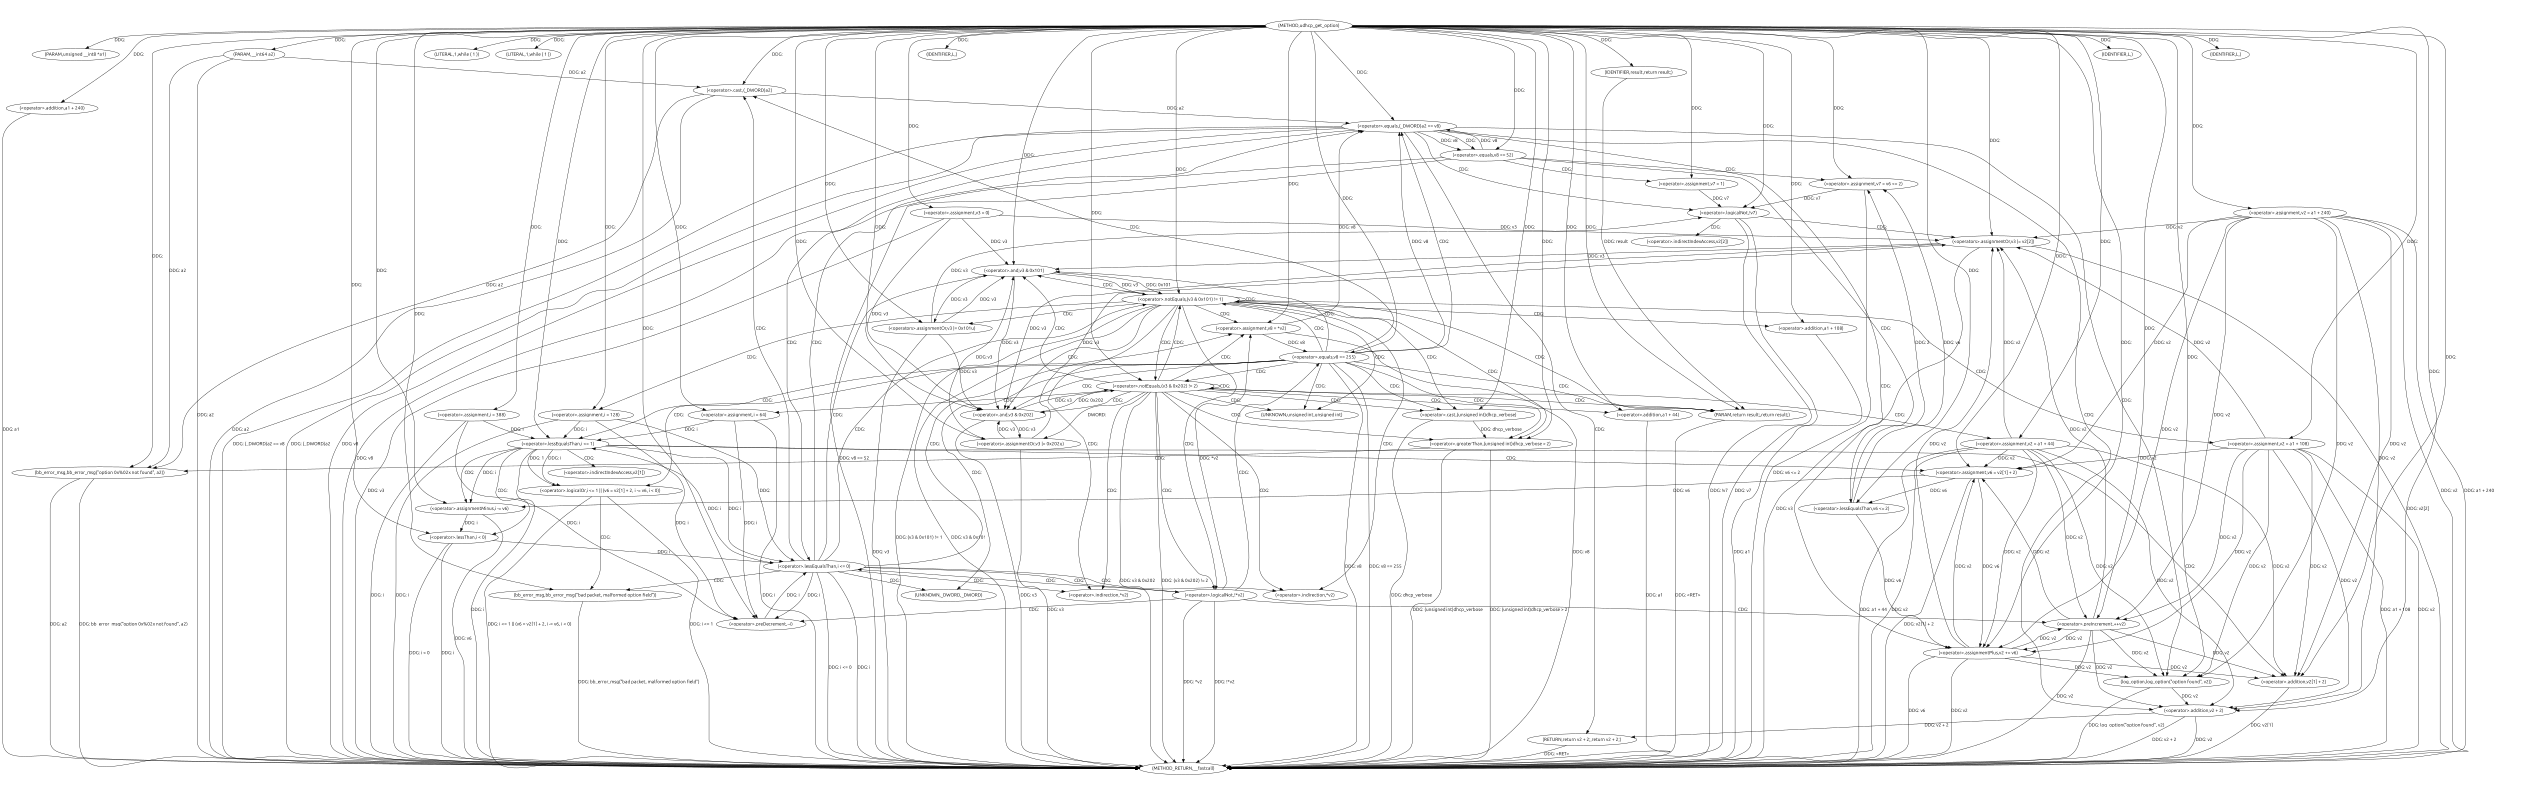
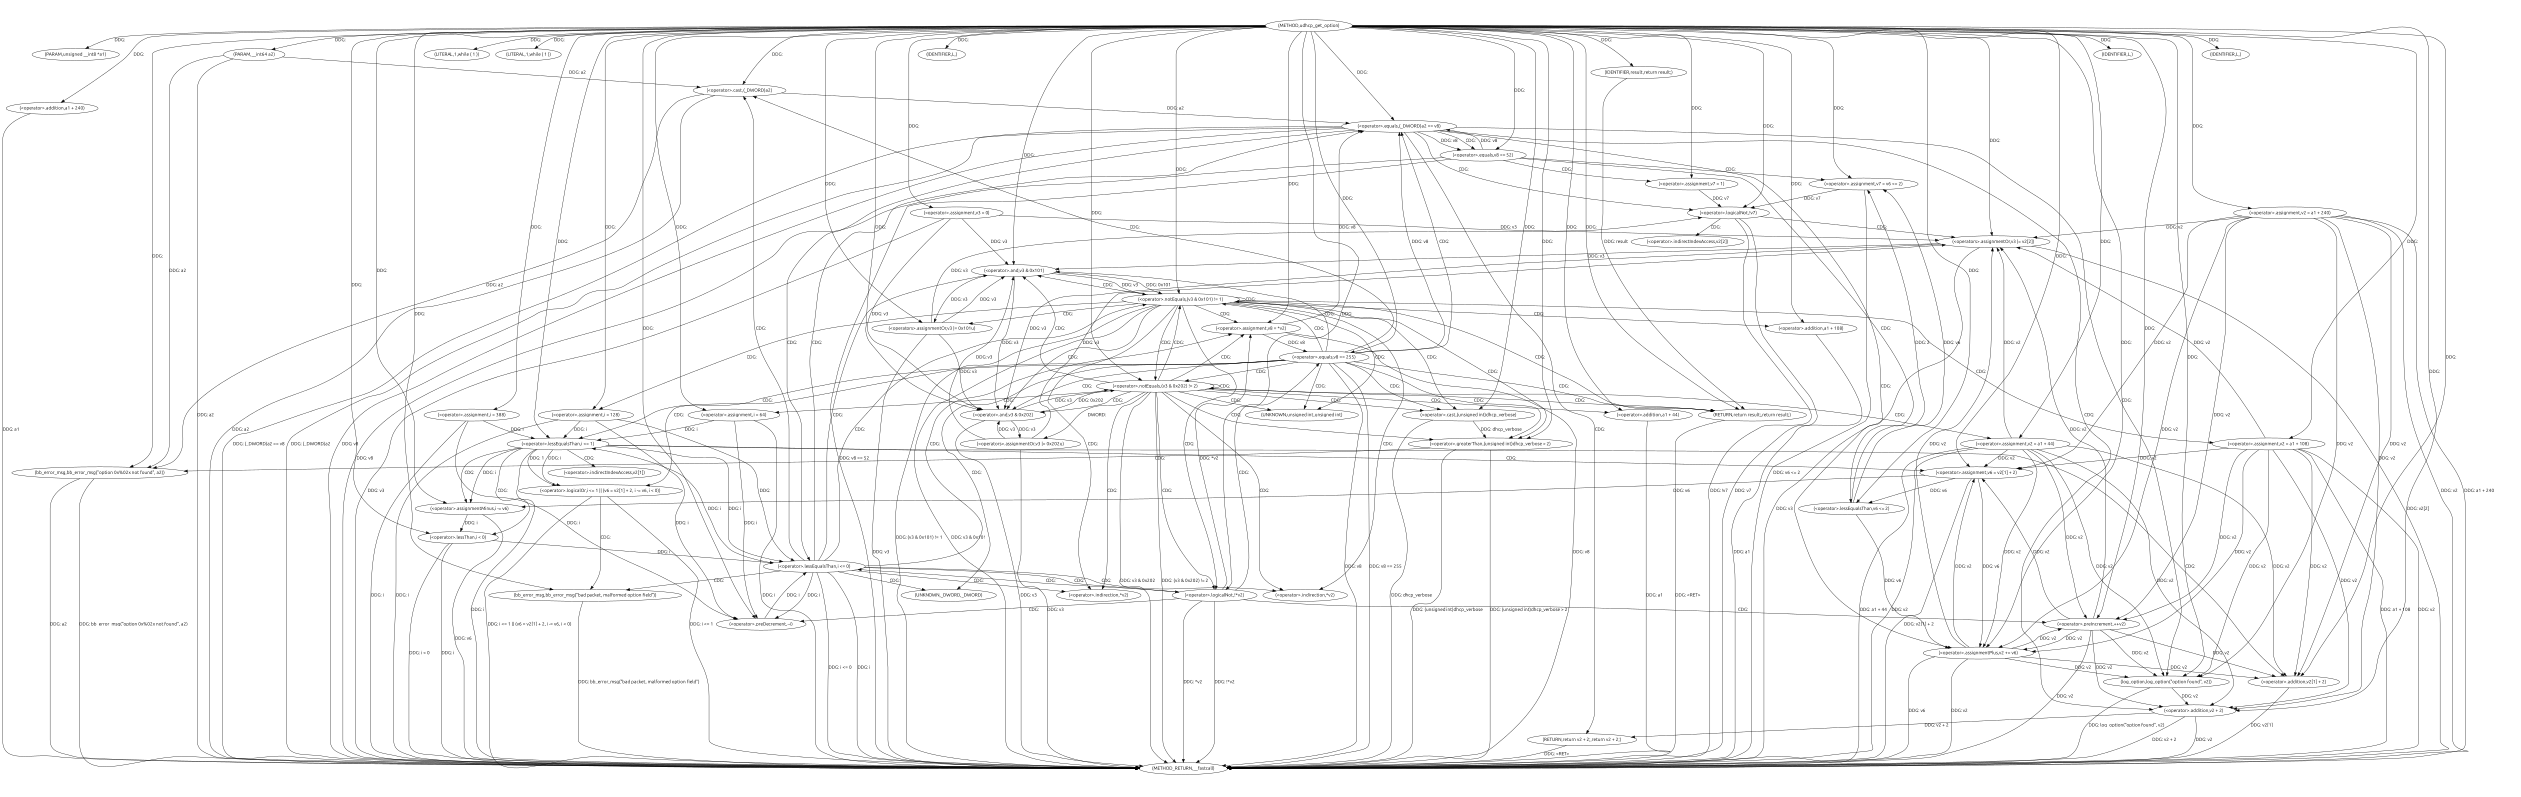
edge "(METHOD,udhcp_get_option)" -> "(<operators>.assignmentOr,v3 |= 0x202u)": now "(METHOD,udhcp_get_option)" -> "(<operator>.logicalNot,!*v2)"
node "(PARAM,return result;,return result;)": label "(PARAM,return result;,return result;)" -> "(RETURN,return result;,return result;)"
